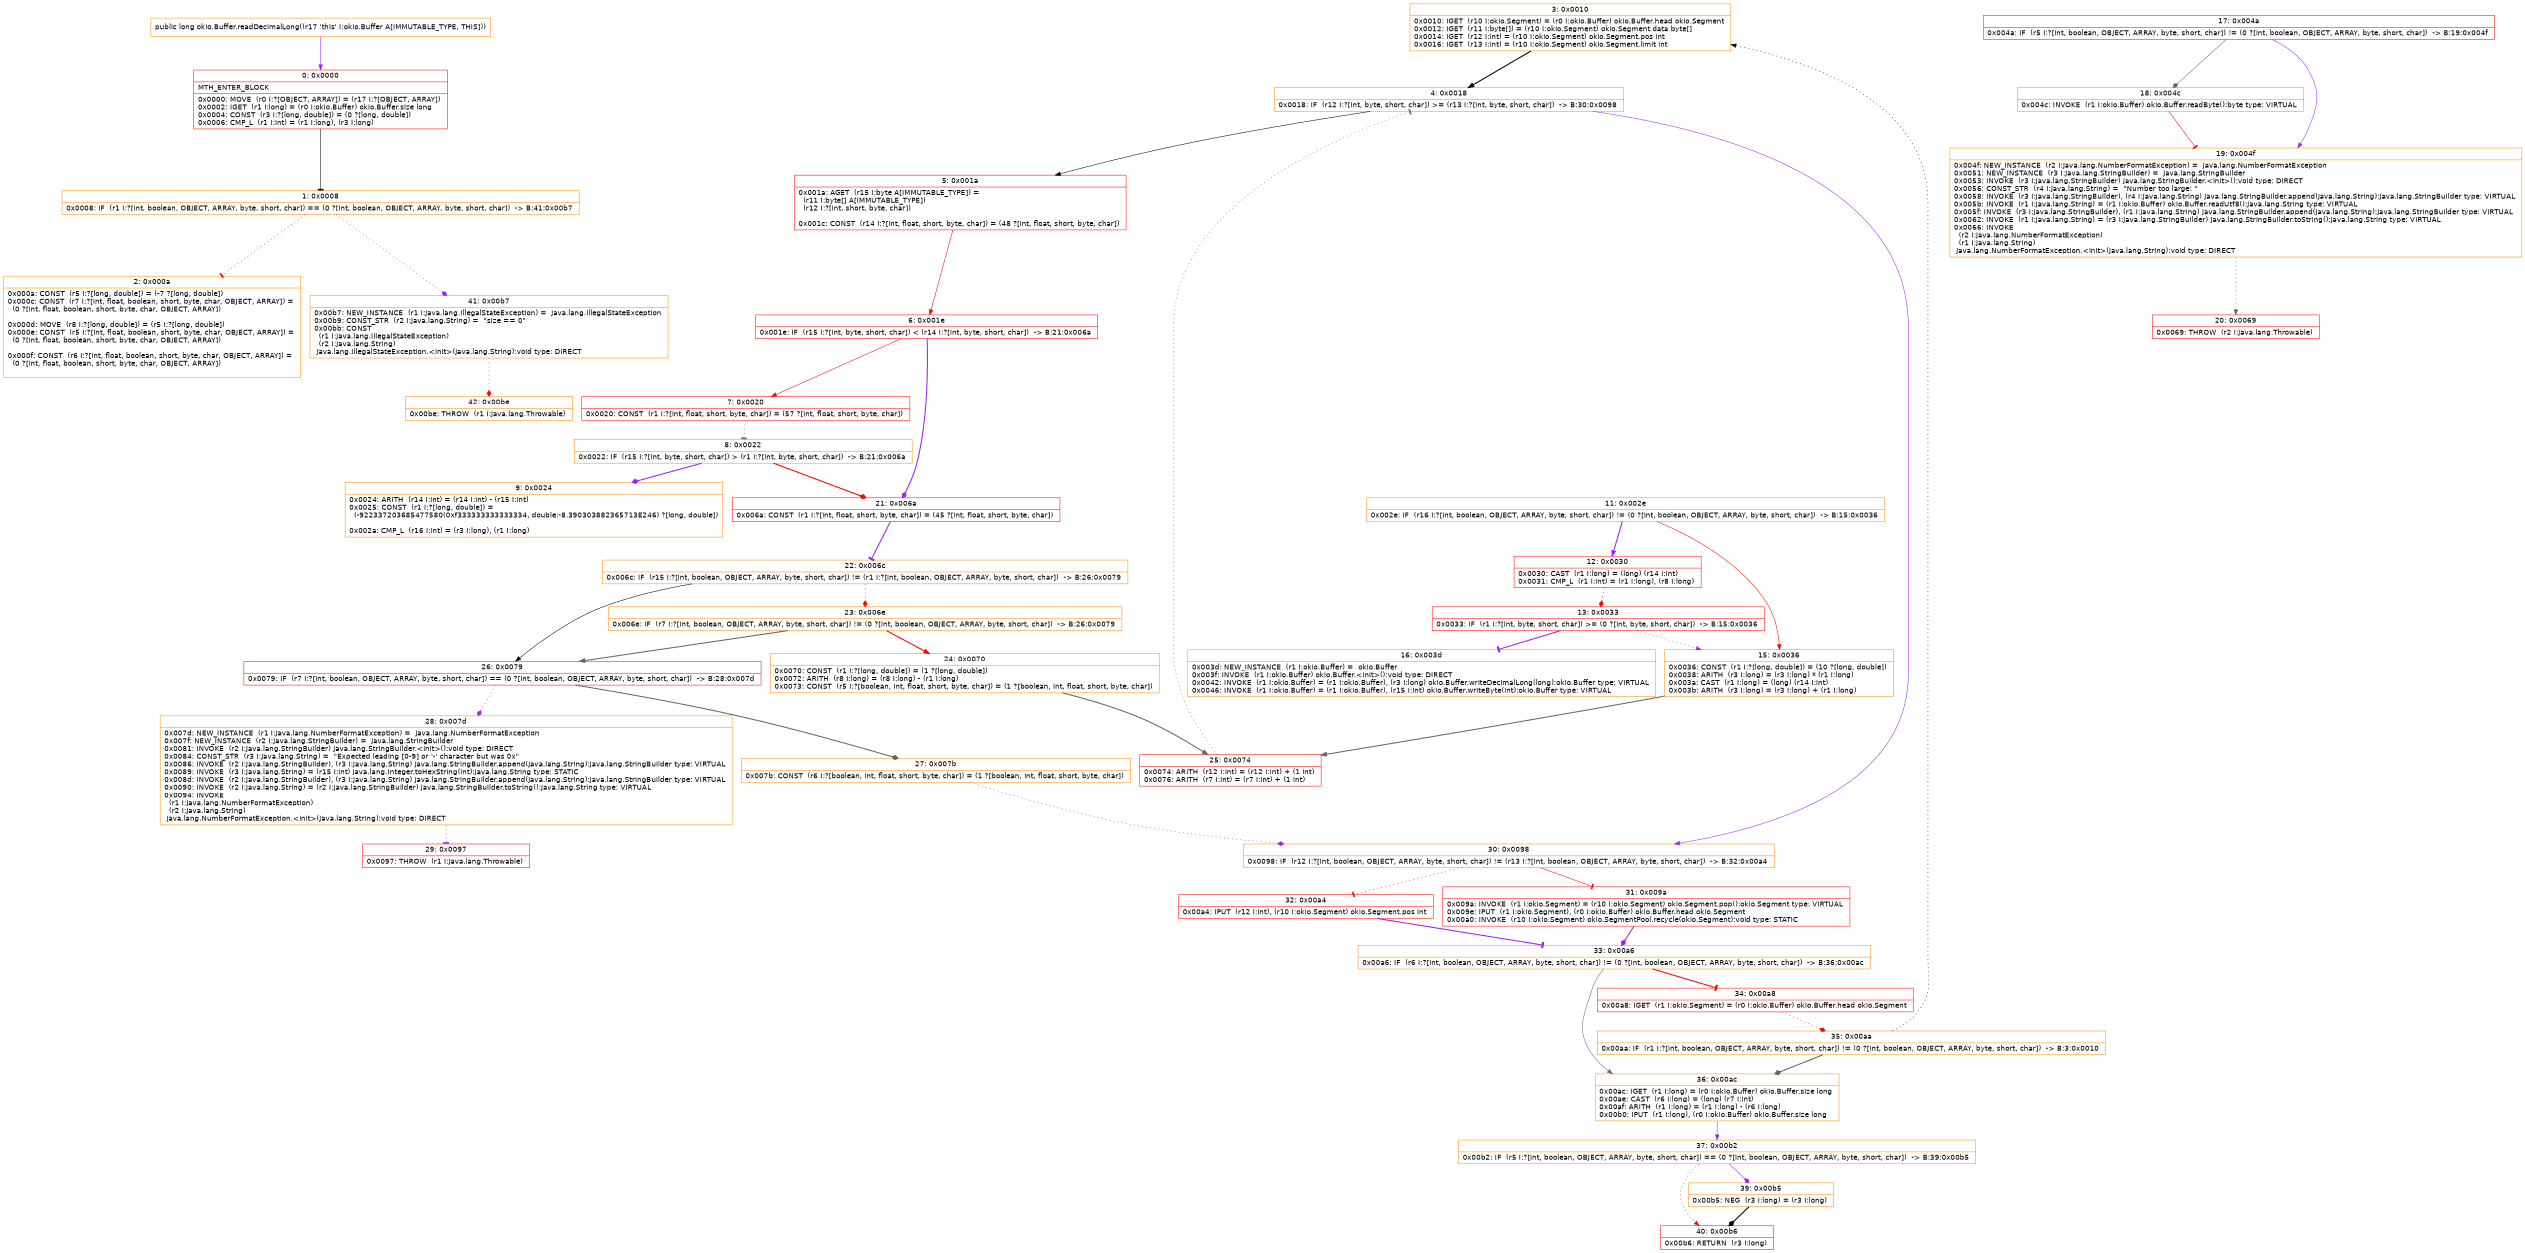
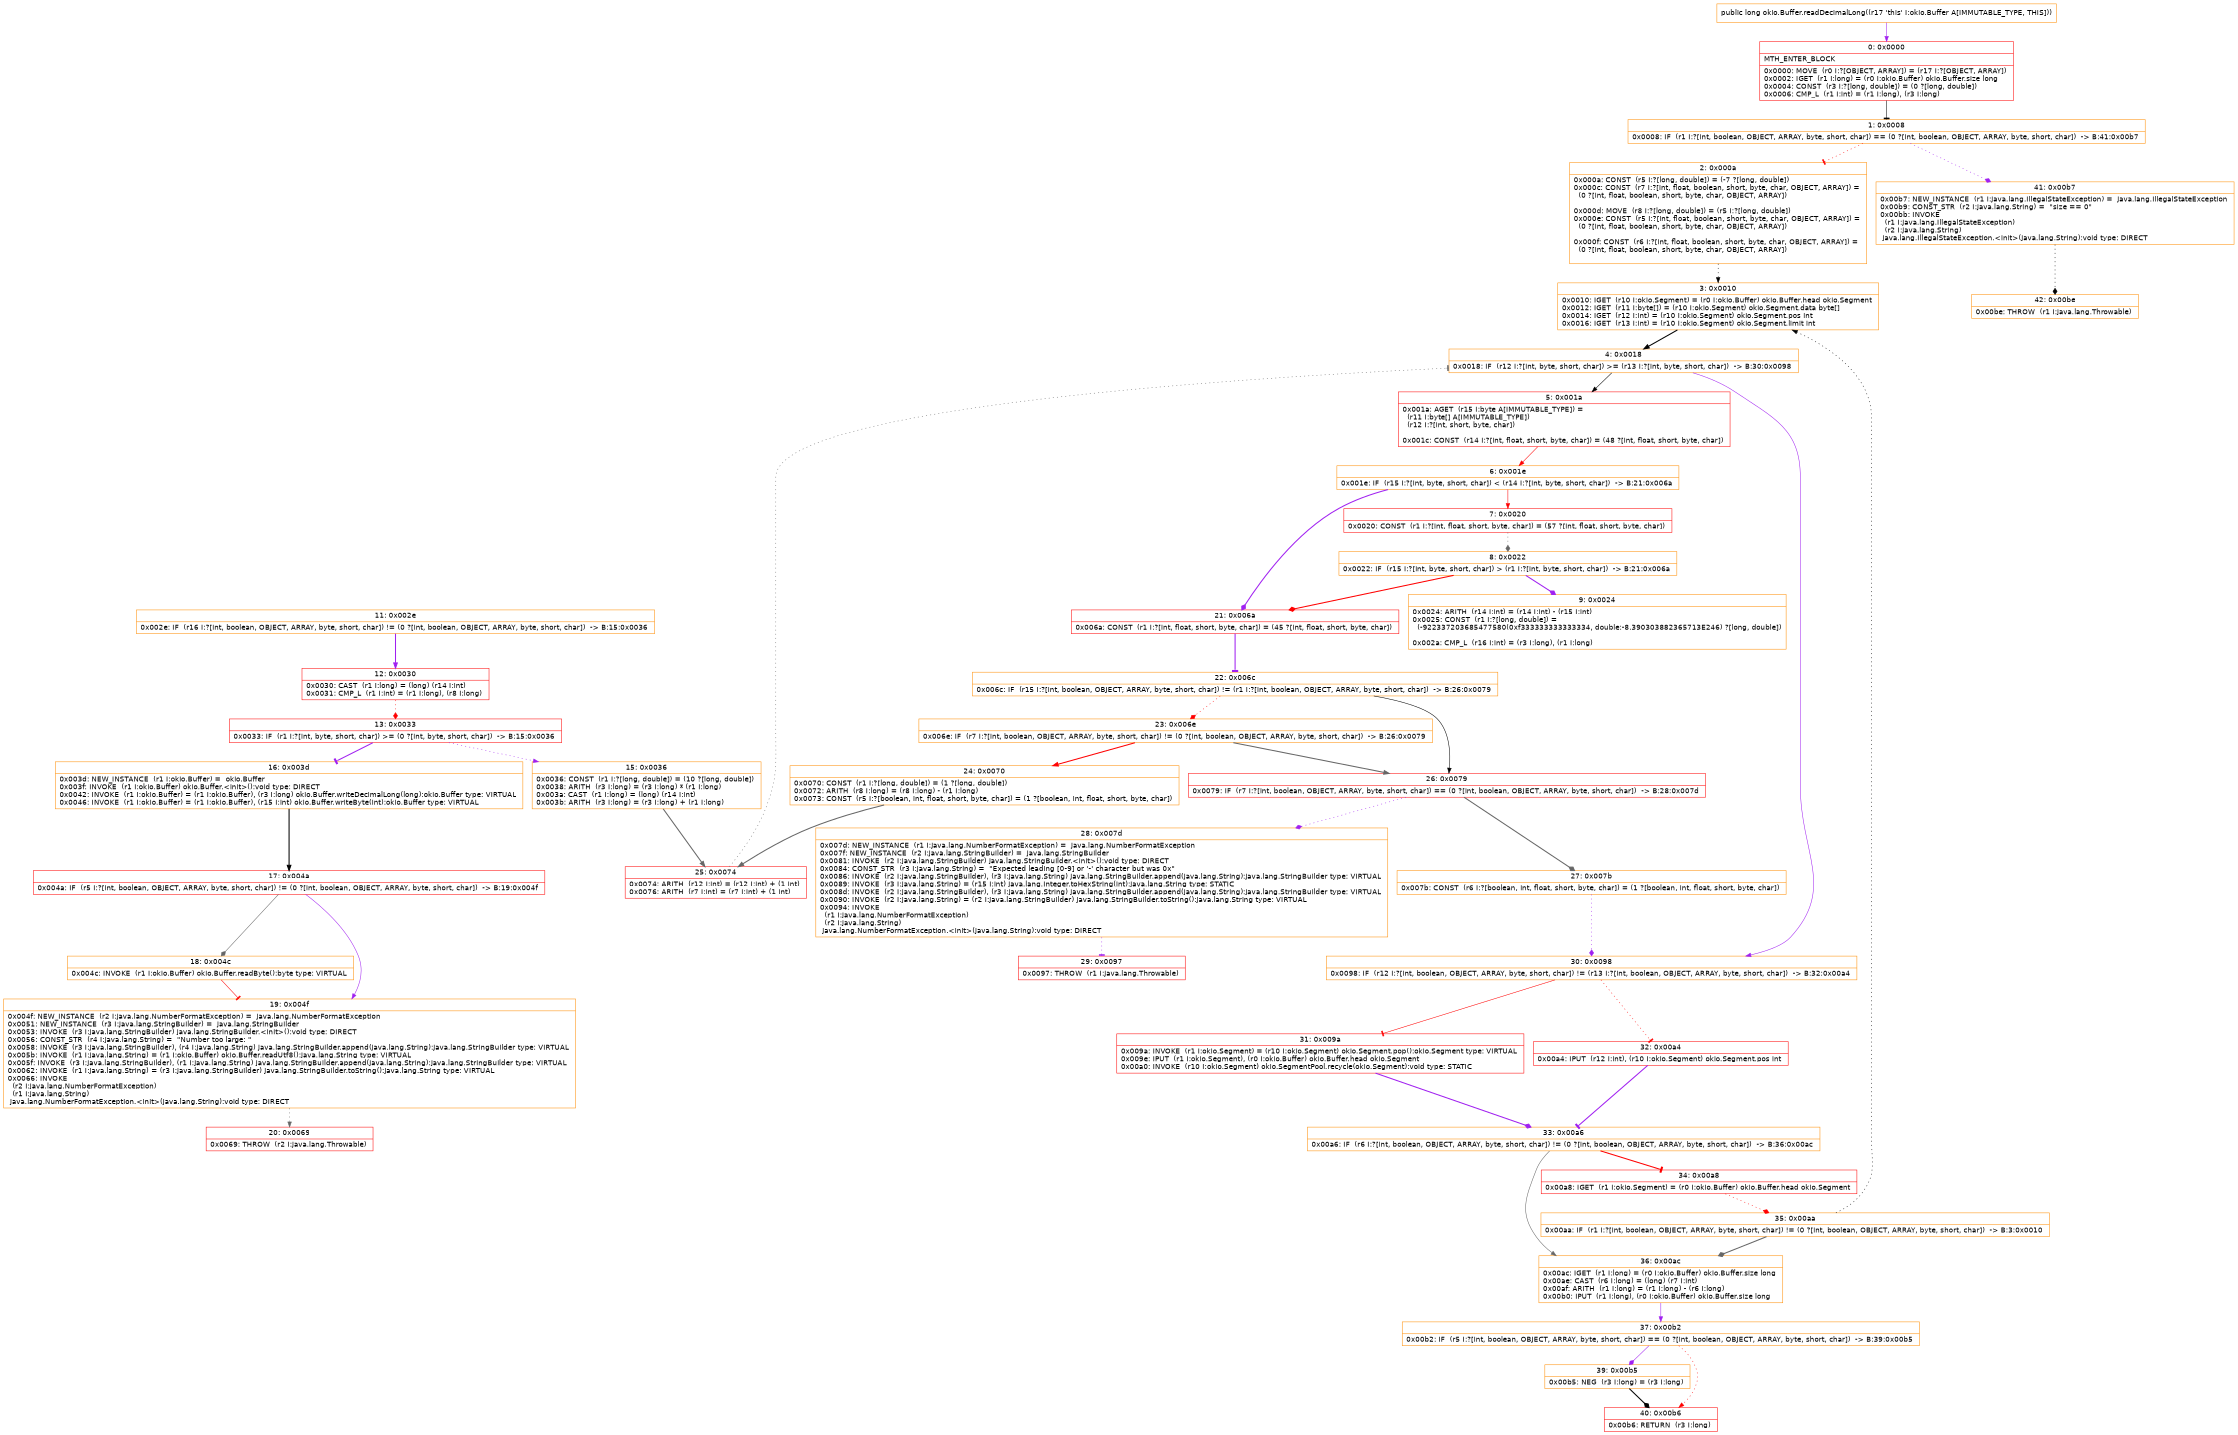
edge "2: 0x000a" -> "3: 0x0010": added
node "6: 0x001e": color red -> darkorange
node "41: 0x00b7": text "0x00bb: CONST" -> "0x00bb: INVOKE"
edge "41: 0x00b7" -> "42: 0x00be": color red -> black
edge "7: 0x0020" -> "8: 0x0022": arrowhead tee -> diamond
edge "11: 0x002e" -> "15: 0x0036": removed
edge "16: 0x003d" -> "17: 0x004a": added
